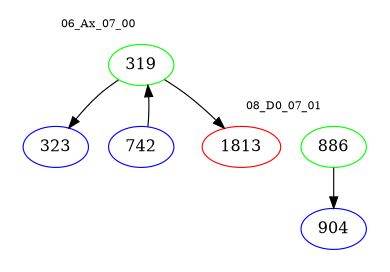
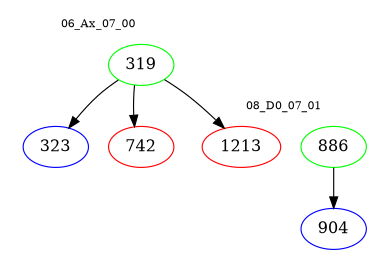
edge "742" -> "319": reversed
node "742": color blue -> red
node "1813": label "1813" -> "1213"
